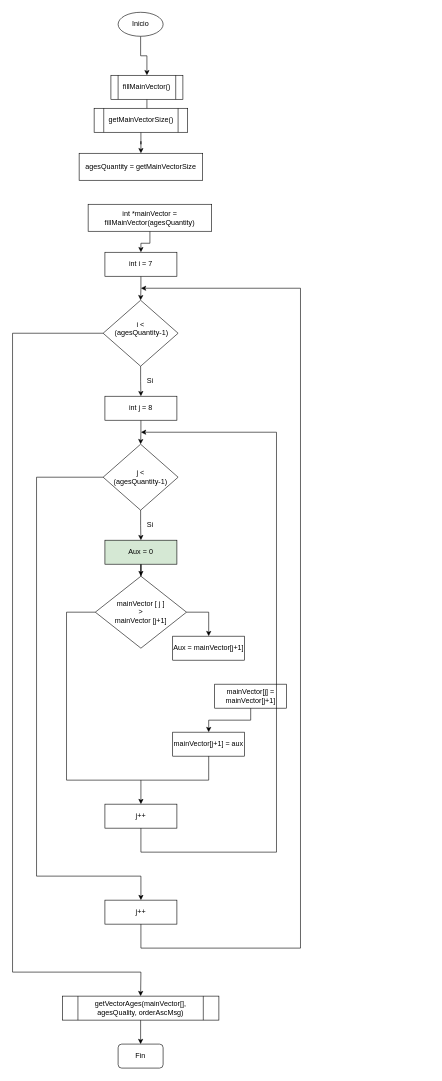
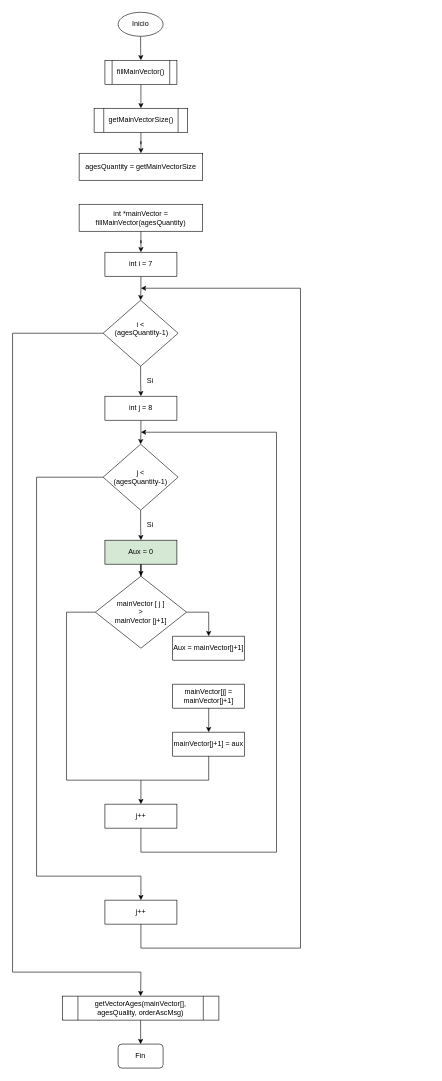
node "fillMainVector()": moved (147, 87) -> (141, 72)
node "int *mainVector = fillMainVector(agesQuantity)": moved (150, 218) -> (141, 218)
node "mainVector[j] = mainVector[j+1]": moved (251, 696) -> (209, 696)
